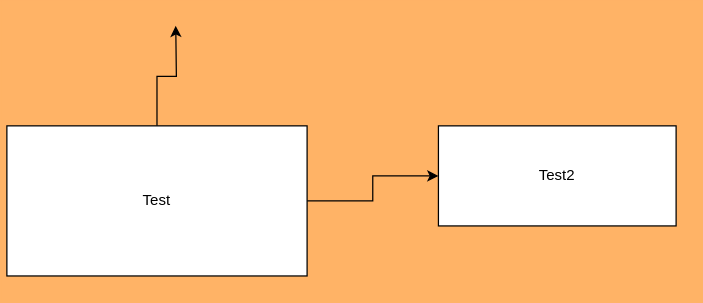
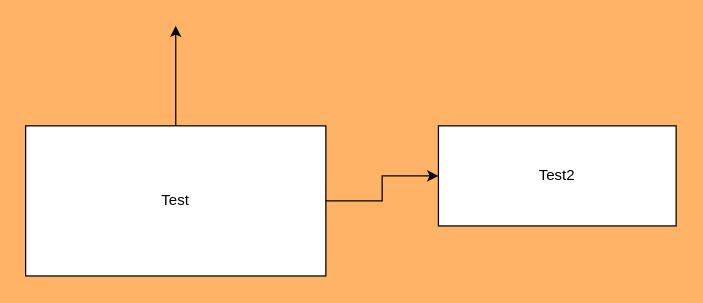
node "Test": moved (157, 201) -> (176, 201)
